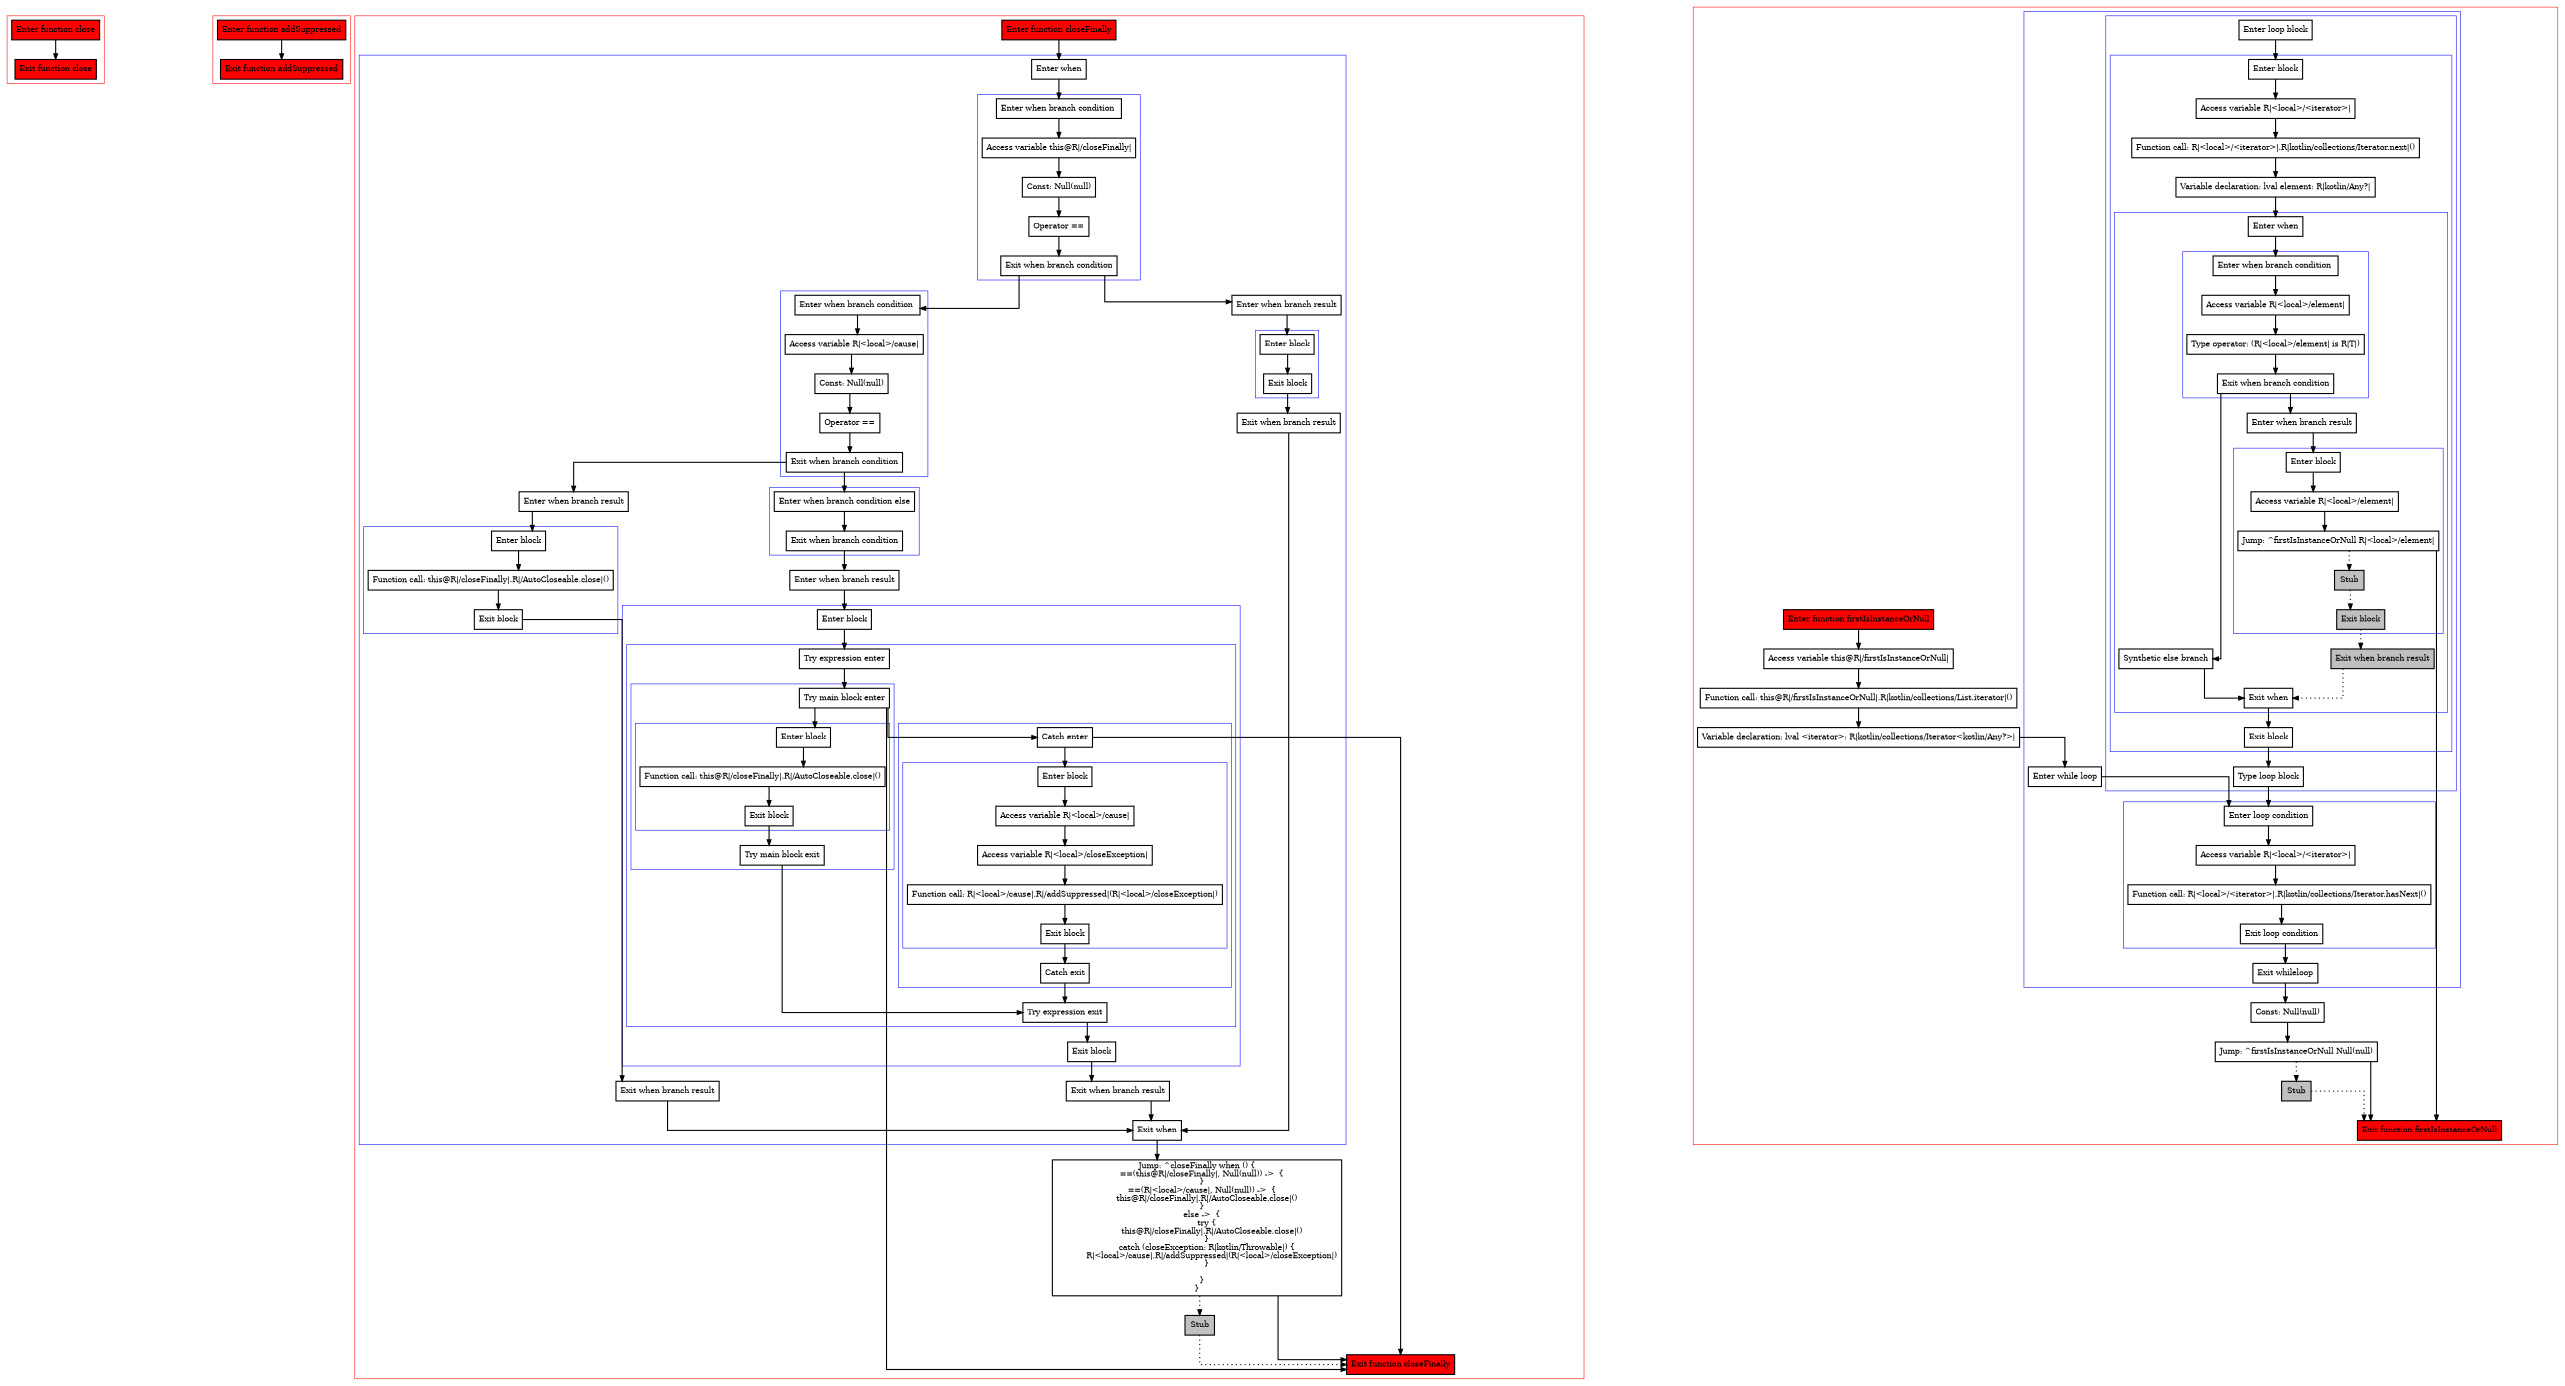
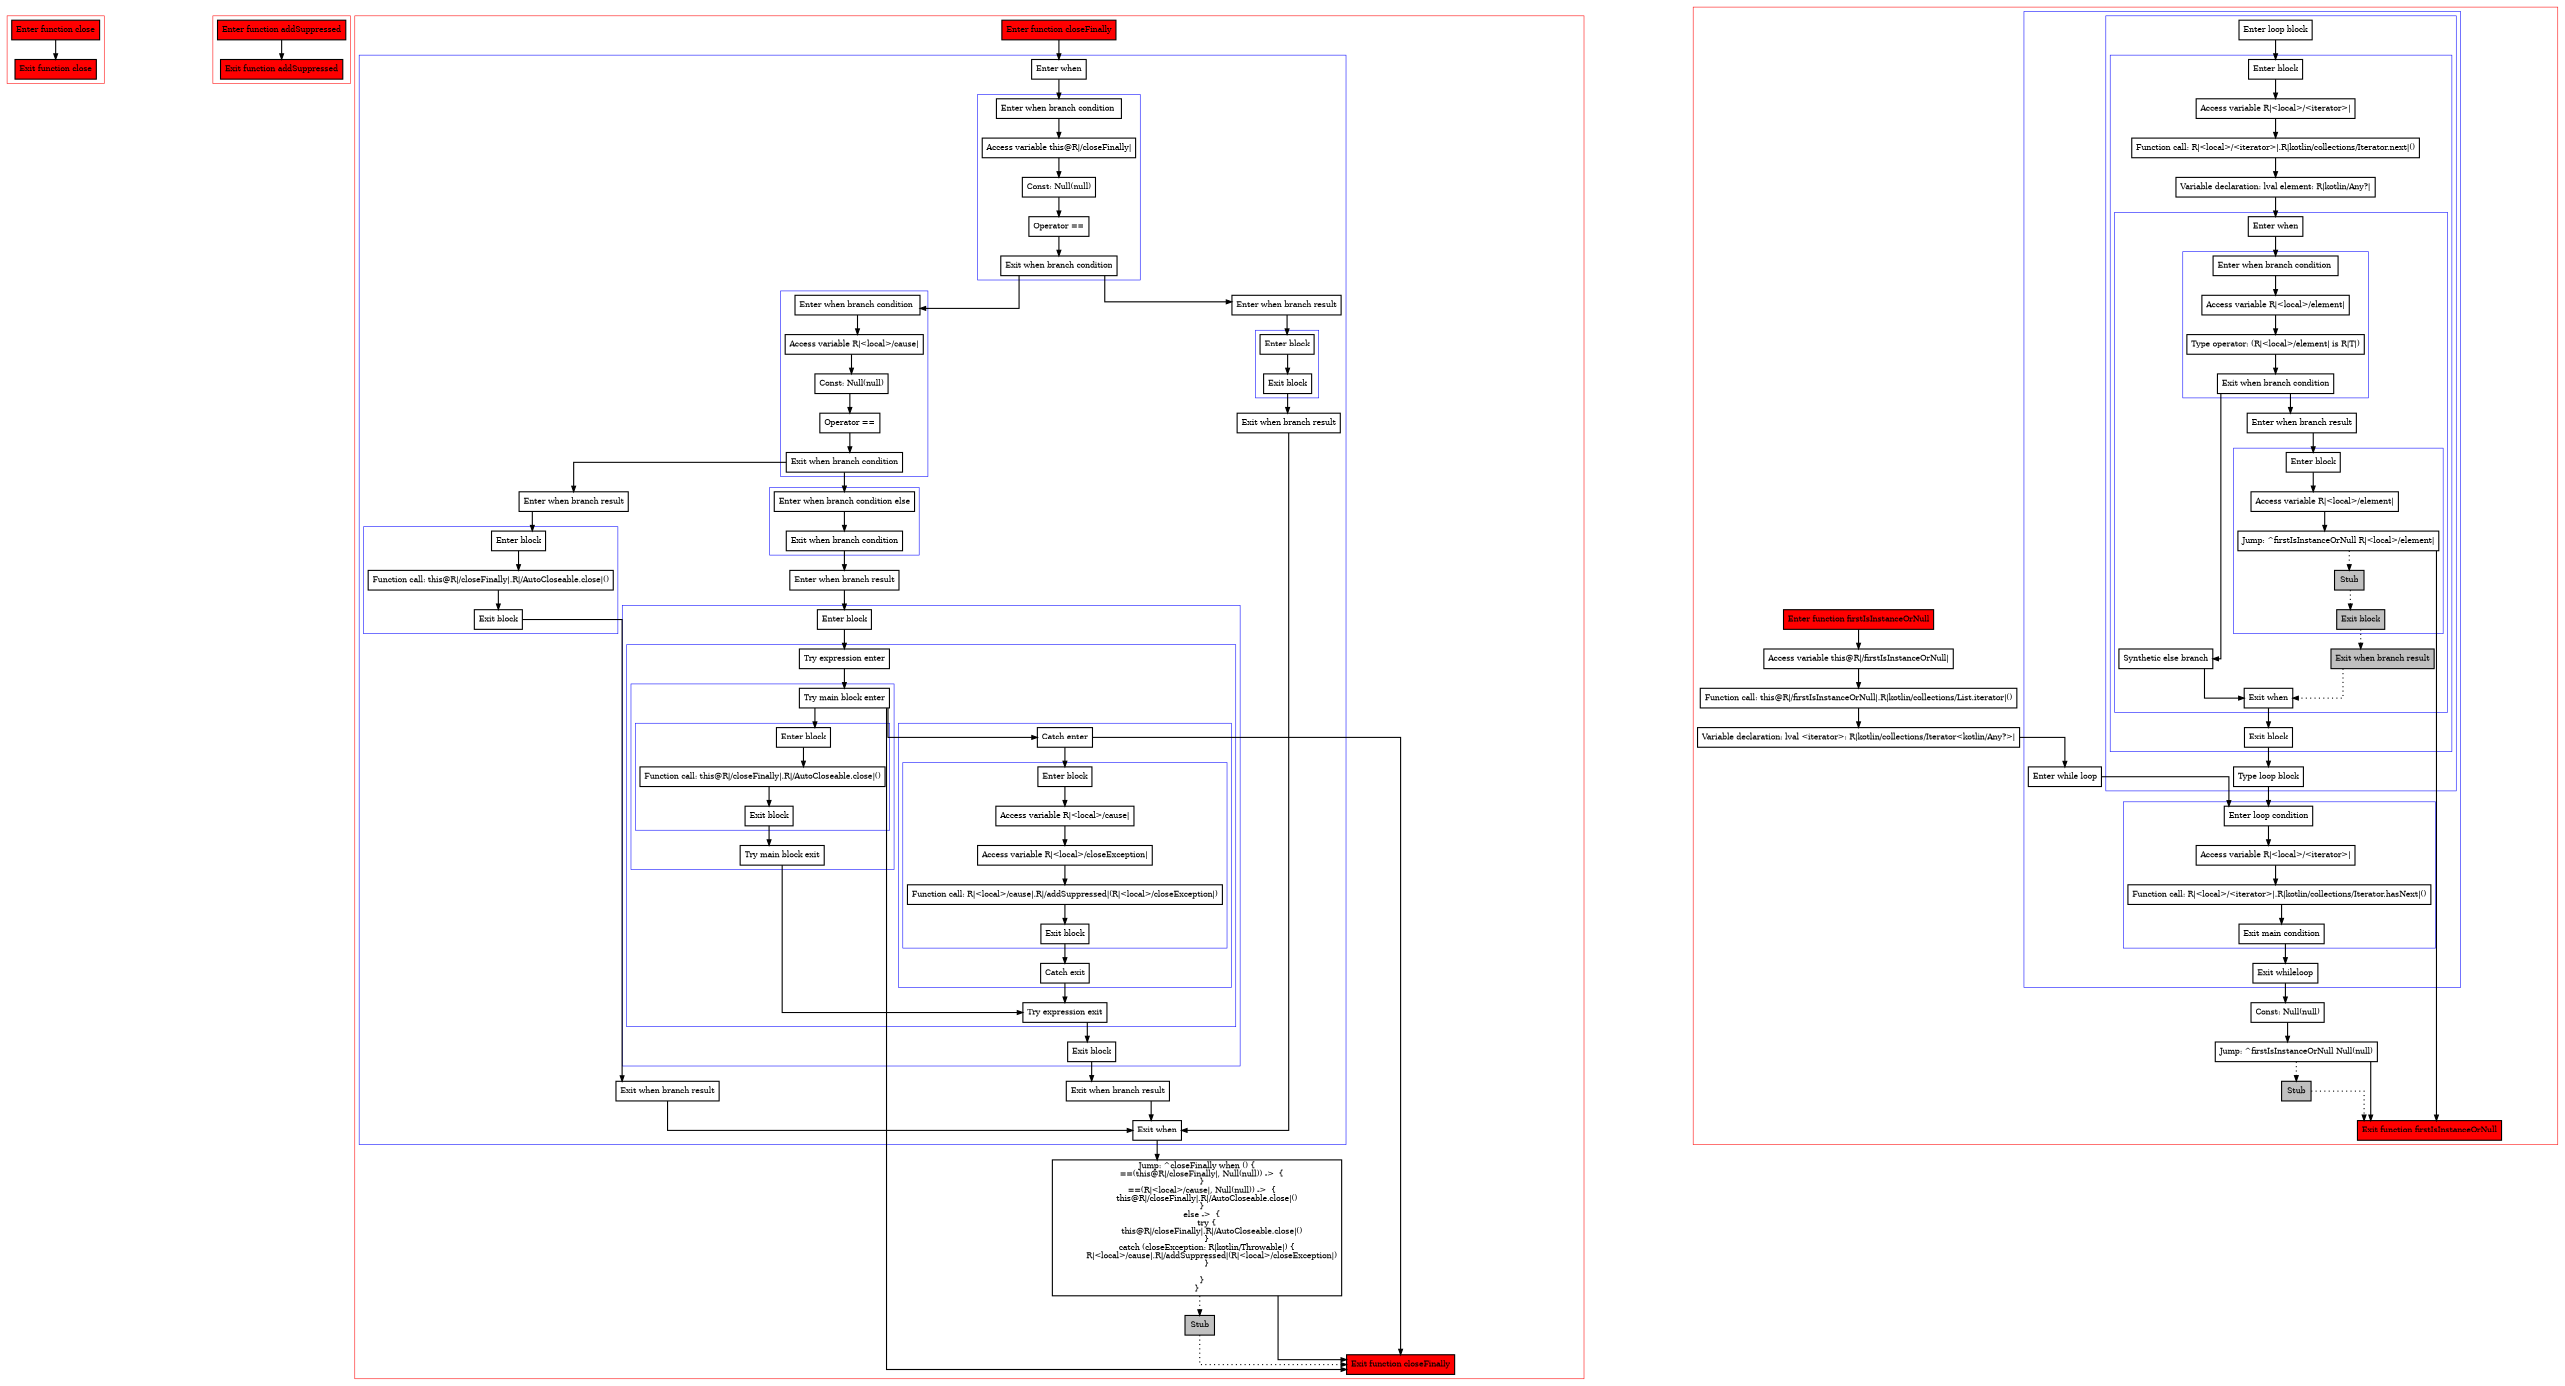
node "Exit loop condition": label "Exit loop condition" -> "Exit main condition"
